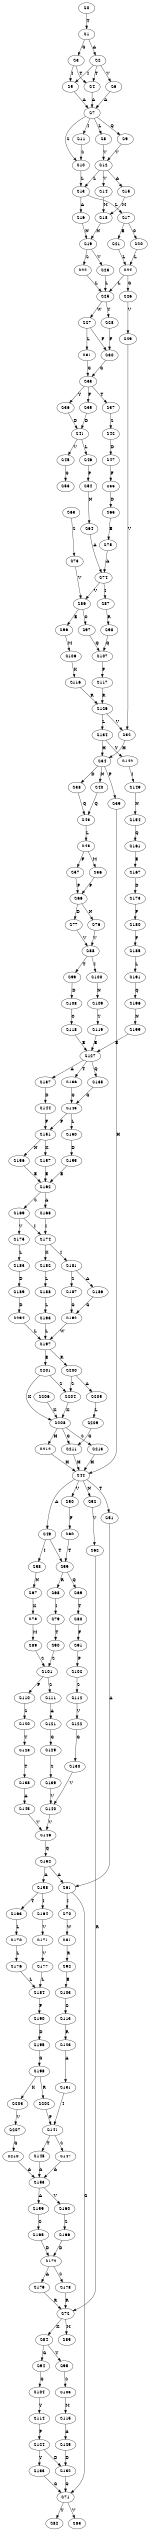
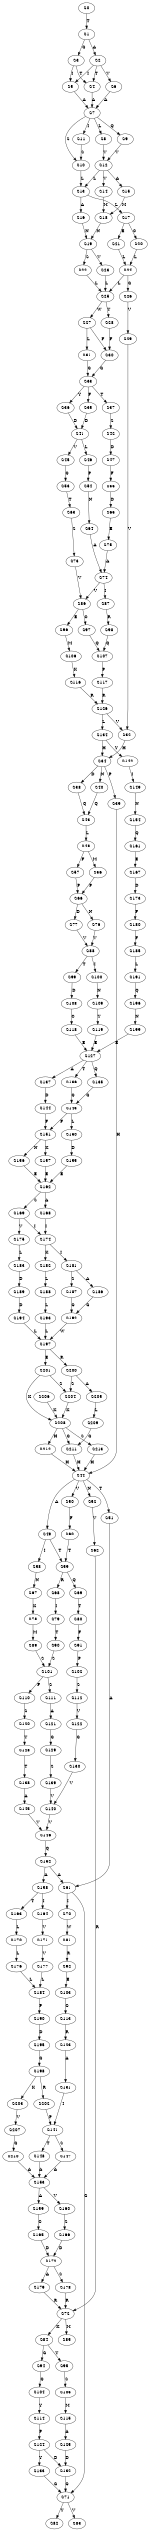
edge "S53" -> "S63": added, label "T"
node "S294": label "S294" -> "S194"
